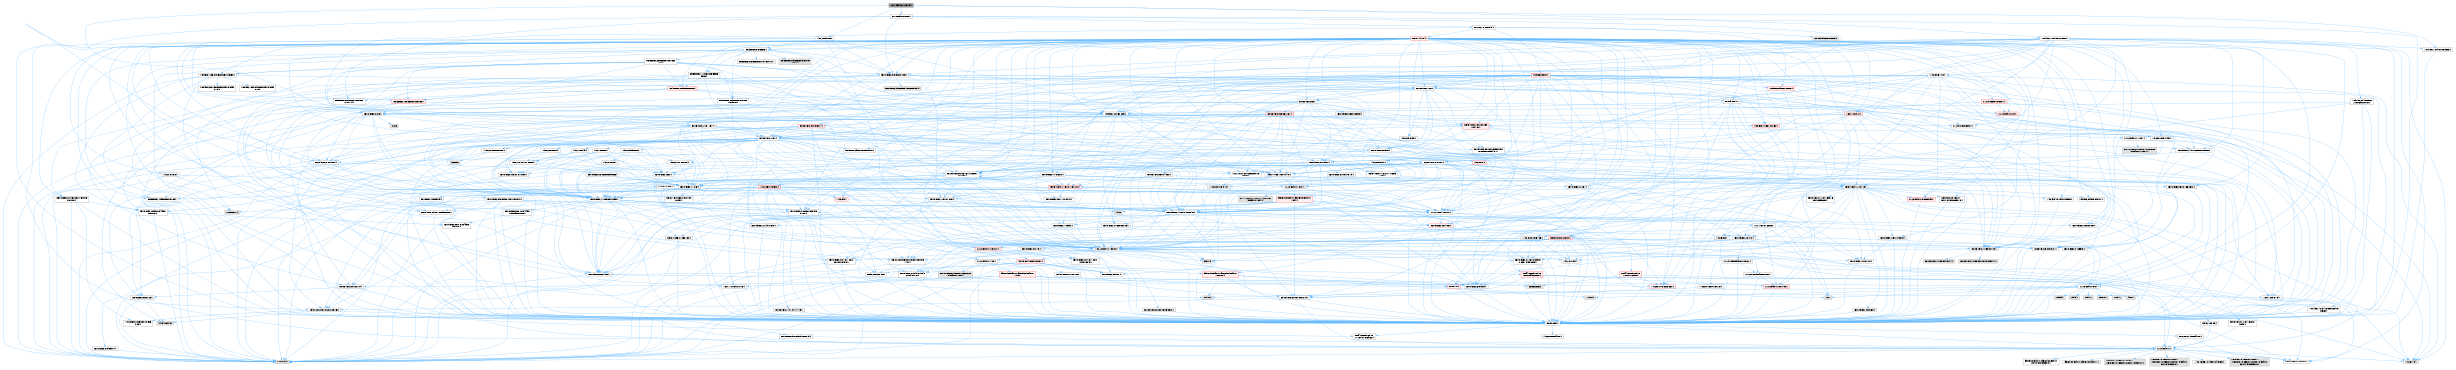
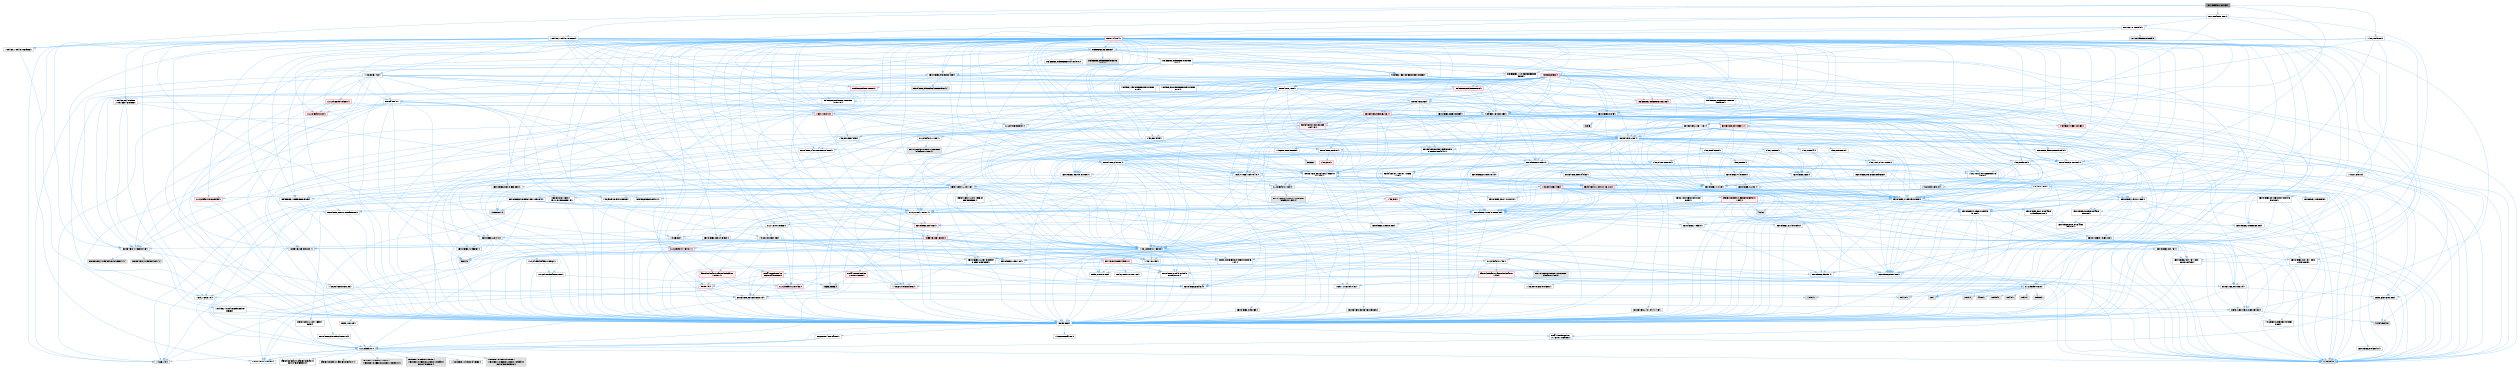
node "Modules/Boilerplate /AndRefsFromTo.h": label "Modules/Boilerplate /AndRefsFromTo.h" -> "Modules/Boilerplate /ModuleBoilerplate.h"
node "Misc/IsEnumClass.h": label "Misc/IsEnumClass.h" -> "Misc/StringBuilder.h"
node "Misc/CompressionFlags.h": added
